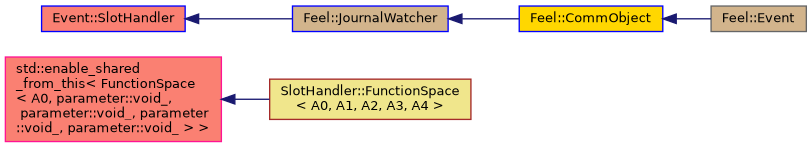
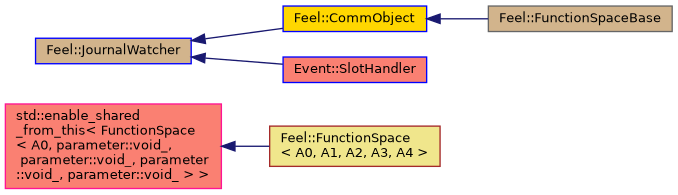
edge "Feel::JournalWatcher" -> "Event::SlotHandler": reversed
node "Feel::Event": label "Feel::Event" -> "Feel::FunctionSpaceBase"
node "SlotHandler::FunctionSpace < A0, A1, A2, A3, A4 >": label "SlotHandler::FunctionSpace < A0, A1, A2, A3, A4 >" -> "Feel::FunctionSpace < A0, A1, A2, A3, A4 >"
